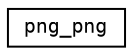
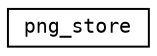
node "png_png": label "png_png" -> "png_store"
